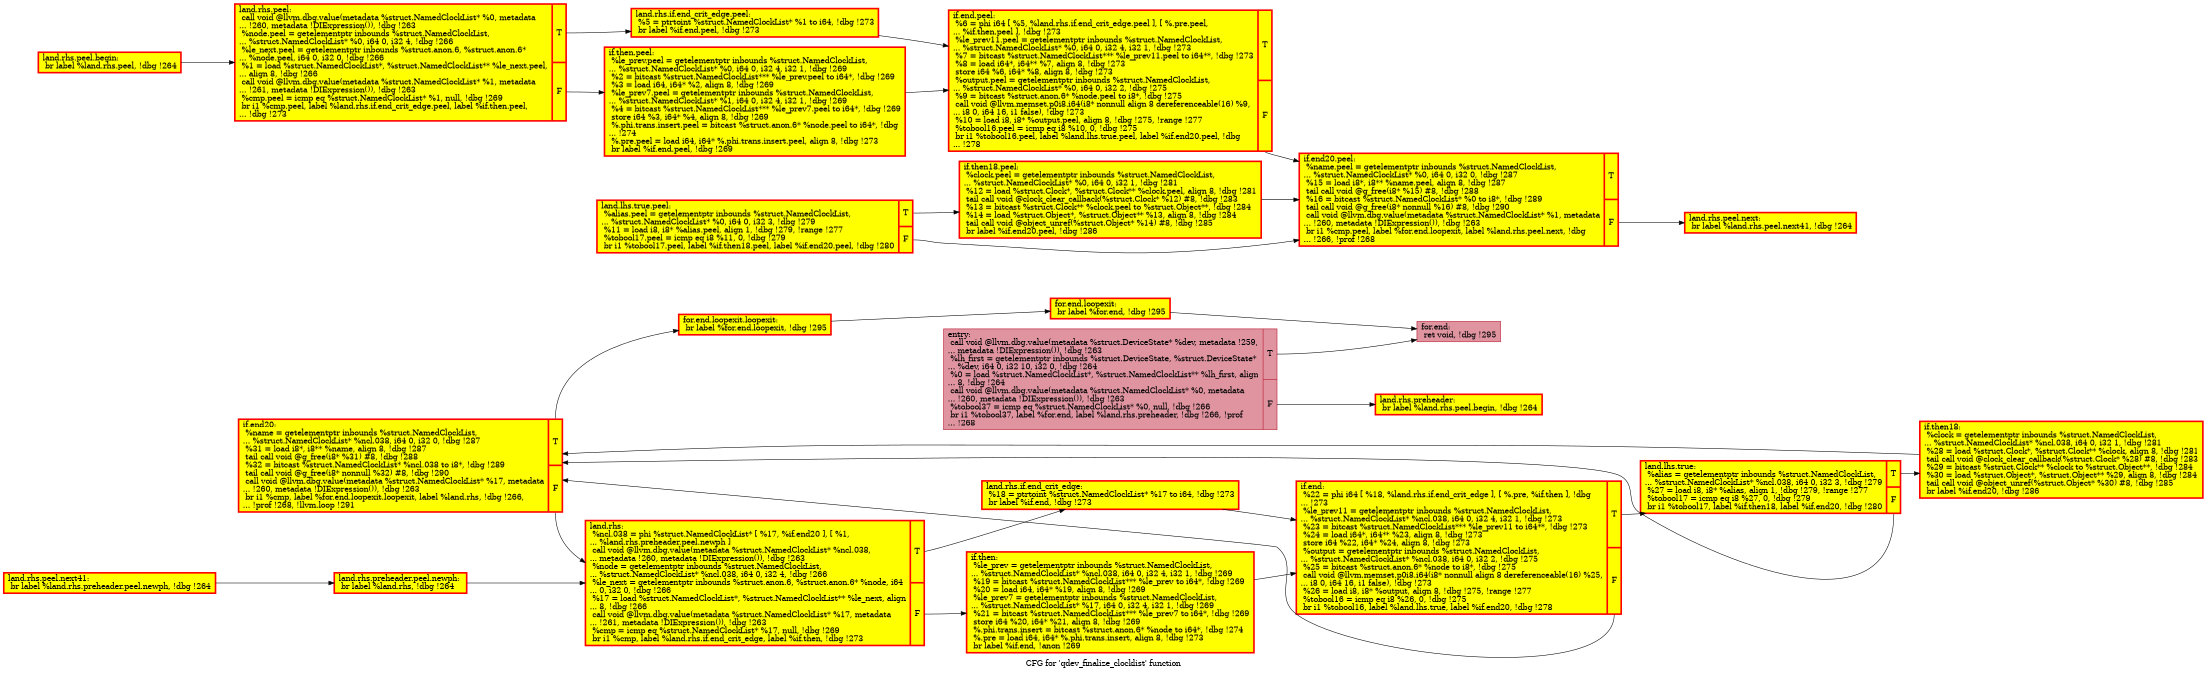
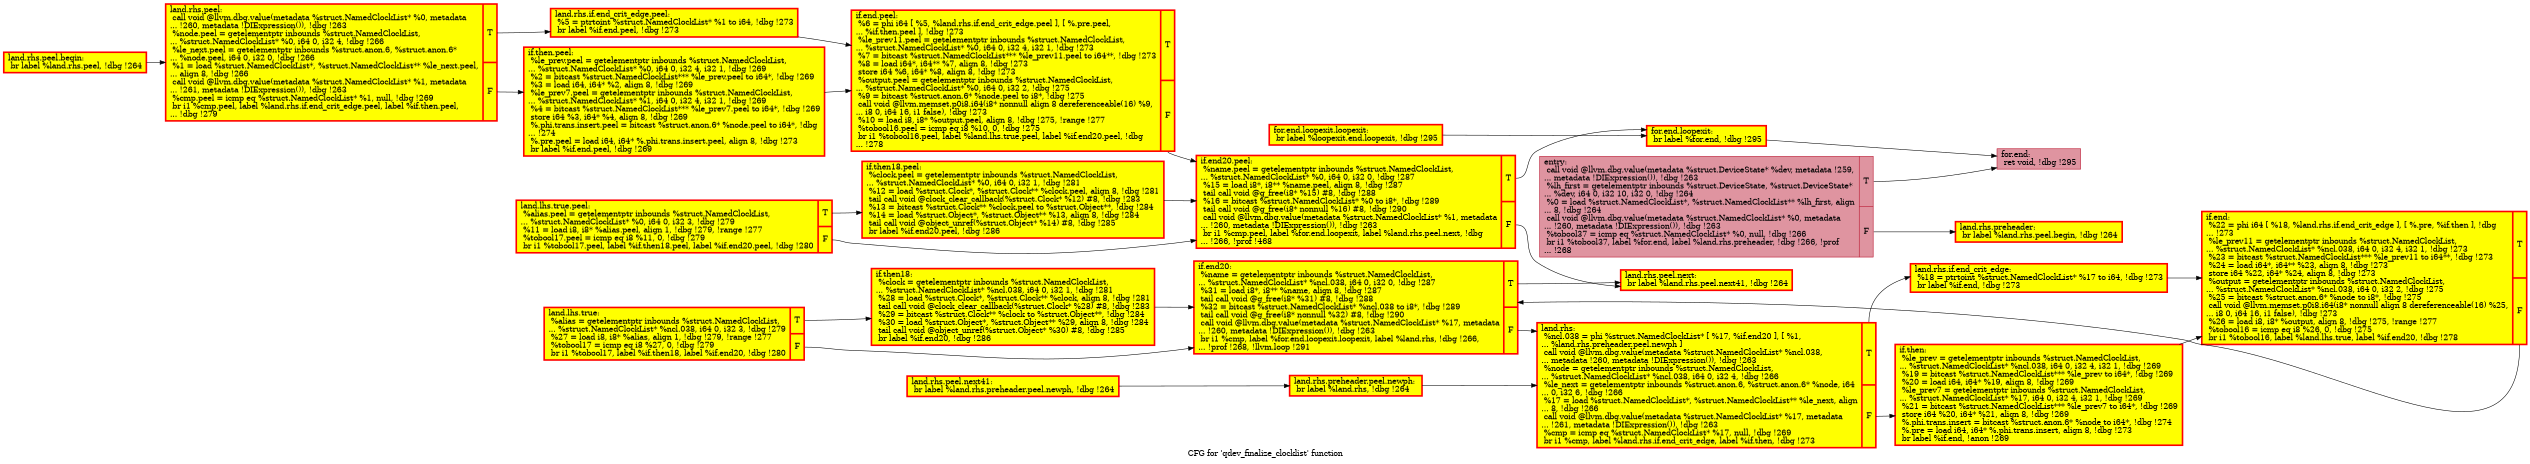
node "land.rhs.peel:": text "... !dbg !273" -> "... !dbg !279"
edge "if.end20.peel:" -> "for.end.loopexit:": added
node "if.end20.peel:": text "... !266, !prof !268" -> "... !266, !prof !468"
node "for.end.loopexit.loopexit:": text "br label %for.end.loopexit, !dbg !295" -> "br label %loopexit.end.loopexit, !dbg !295"
edge "if.end20:" -> "for.end.loopexit.loopexit:": now "if.end20:" -> "land.rhs.peel.next:"
edge "if.end:" -> "land.lhs.true:": removed
node "land.rhs:": text "... 0, i32 0, !dbg !266" -> "... 0, i32 6, !dbg !266"
